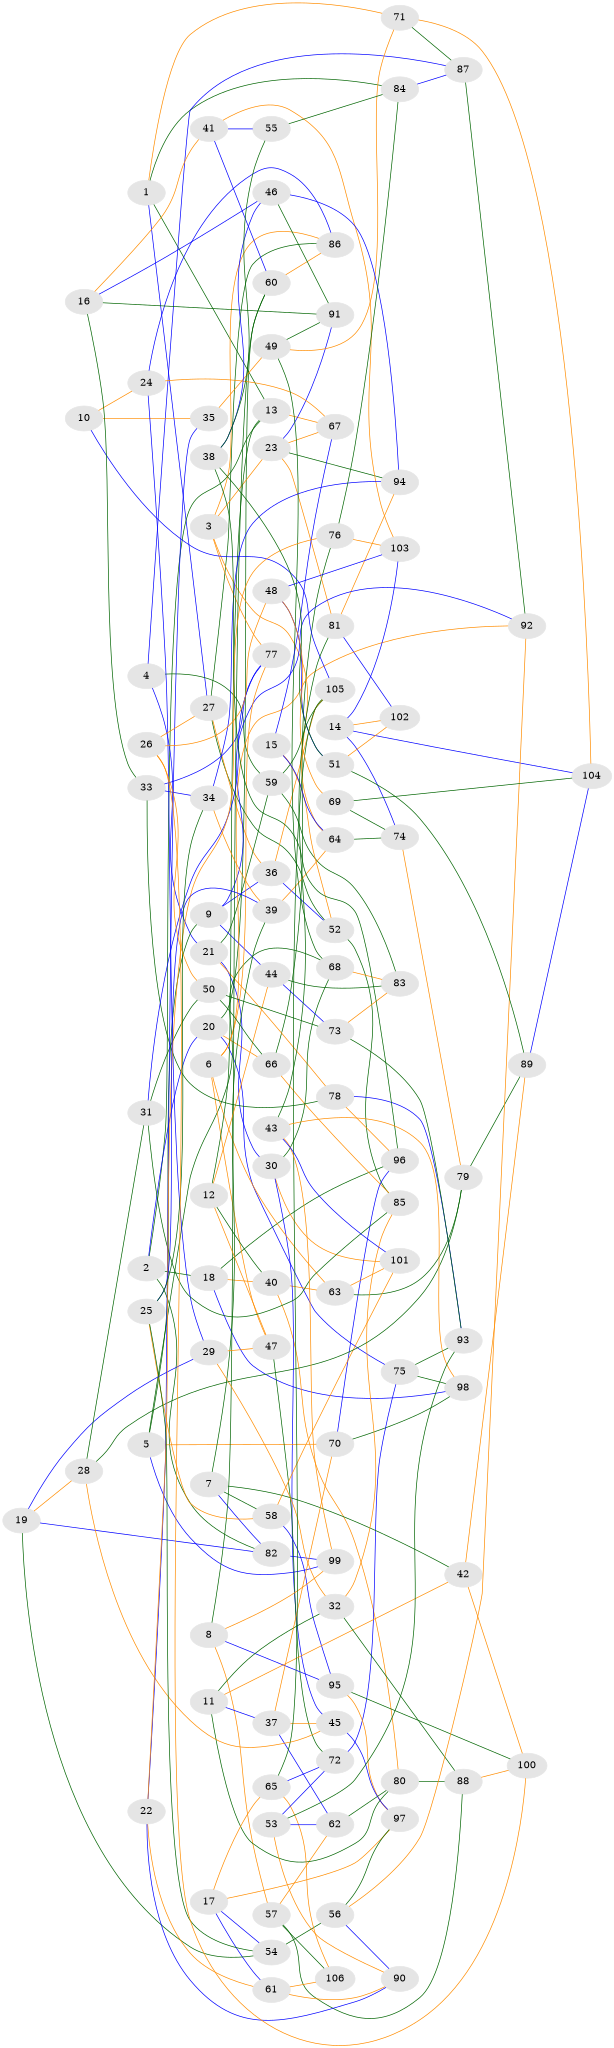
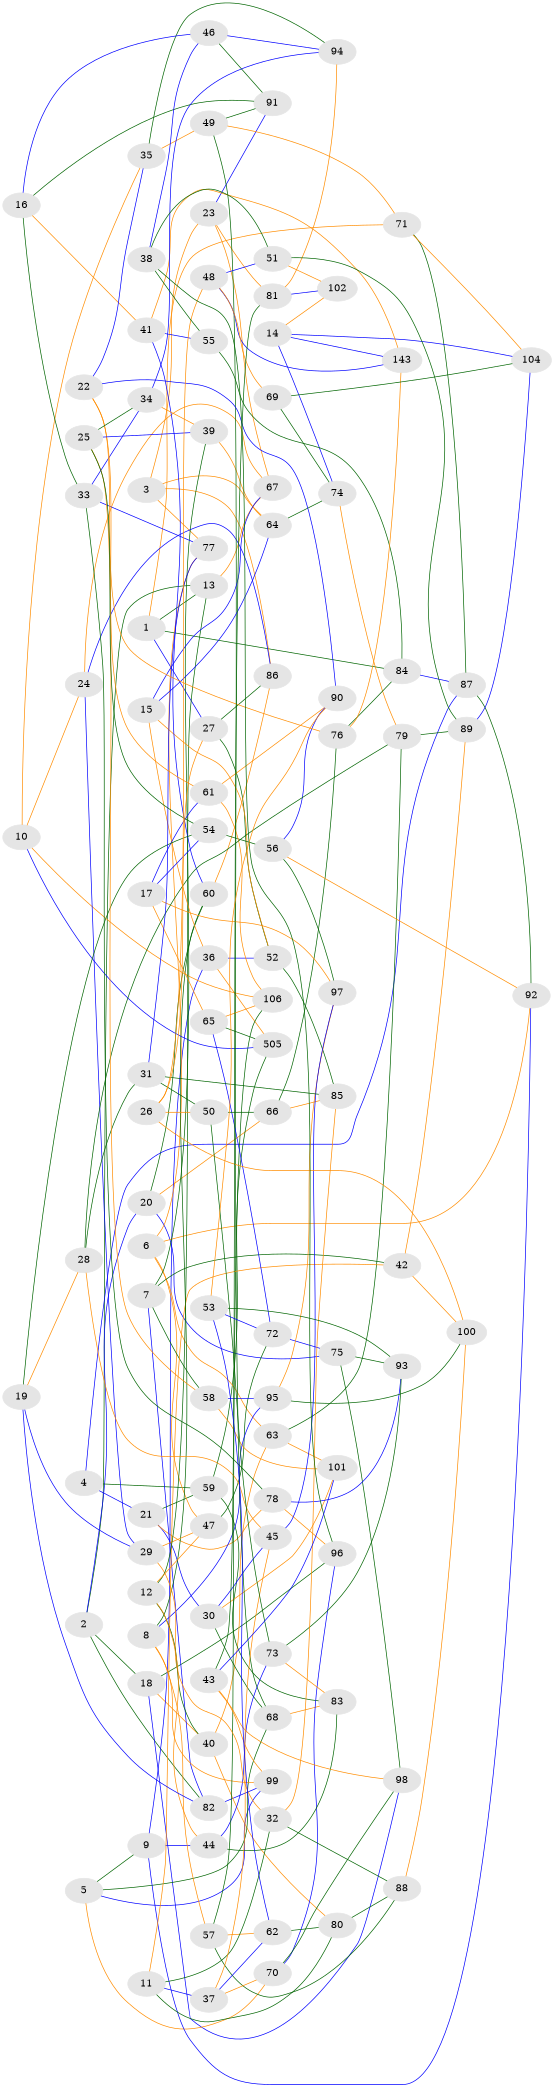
edge "23" -- "94": now "35" -- "94"
node "103": label "103" -> "143"
node "105": label "105" -> "505"
edge "27" -- "36": now "15" -- "36"
edge "10" -- "106": added
